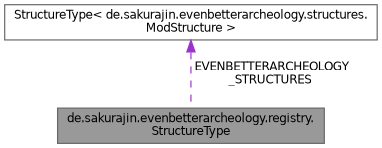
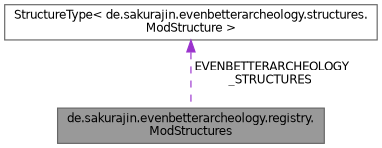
node "de.sakurajin.evenbetterarcheology.registry. StructureType": label "de.sakurajin.evenbetterarcheology.registry. StructureType" -> "de.sakurajin.evenbetterarcheology.registry. ModStructures"
